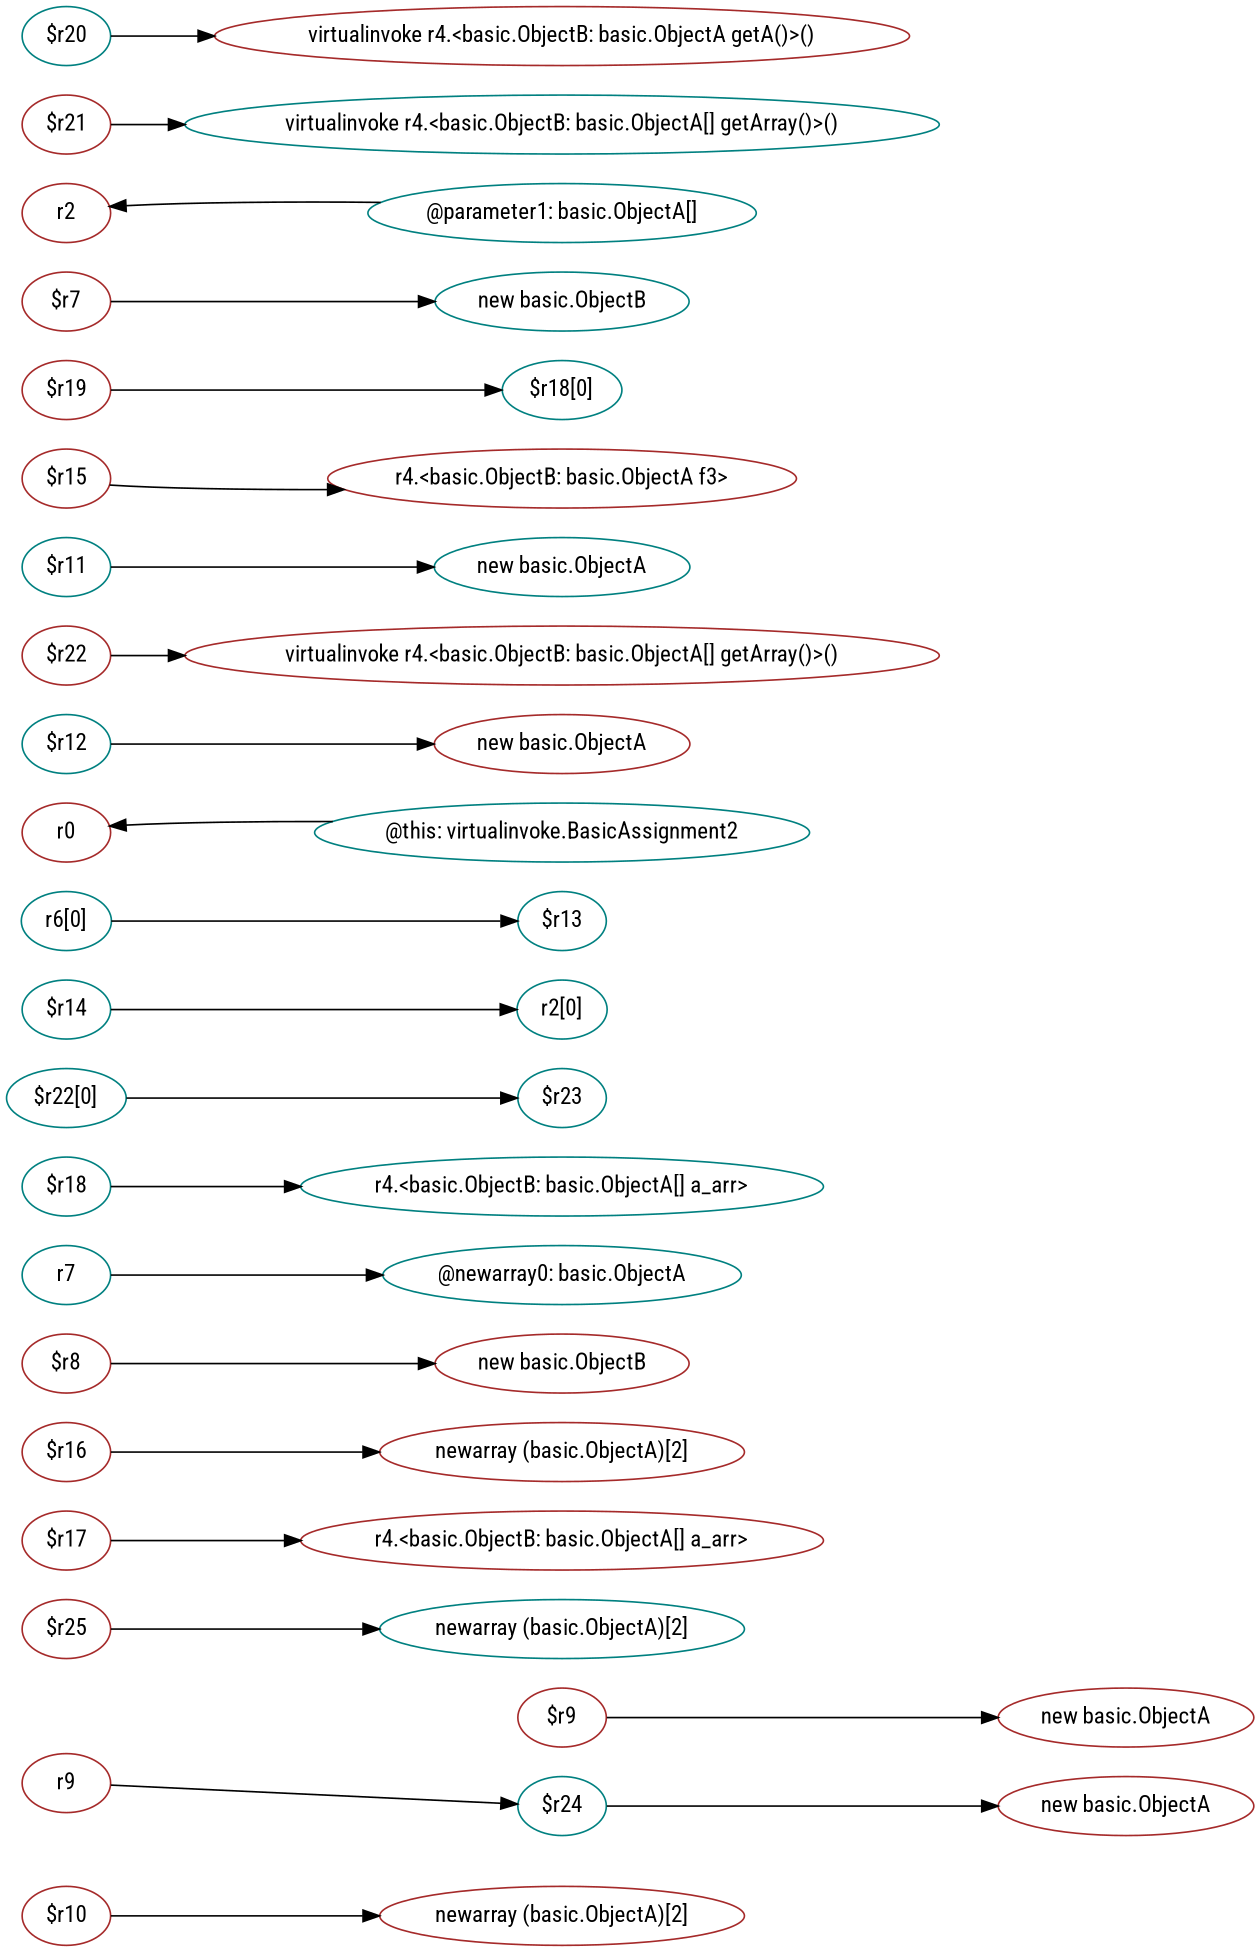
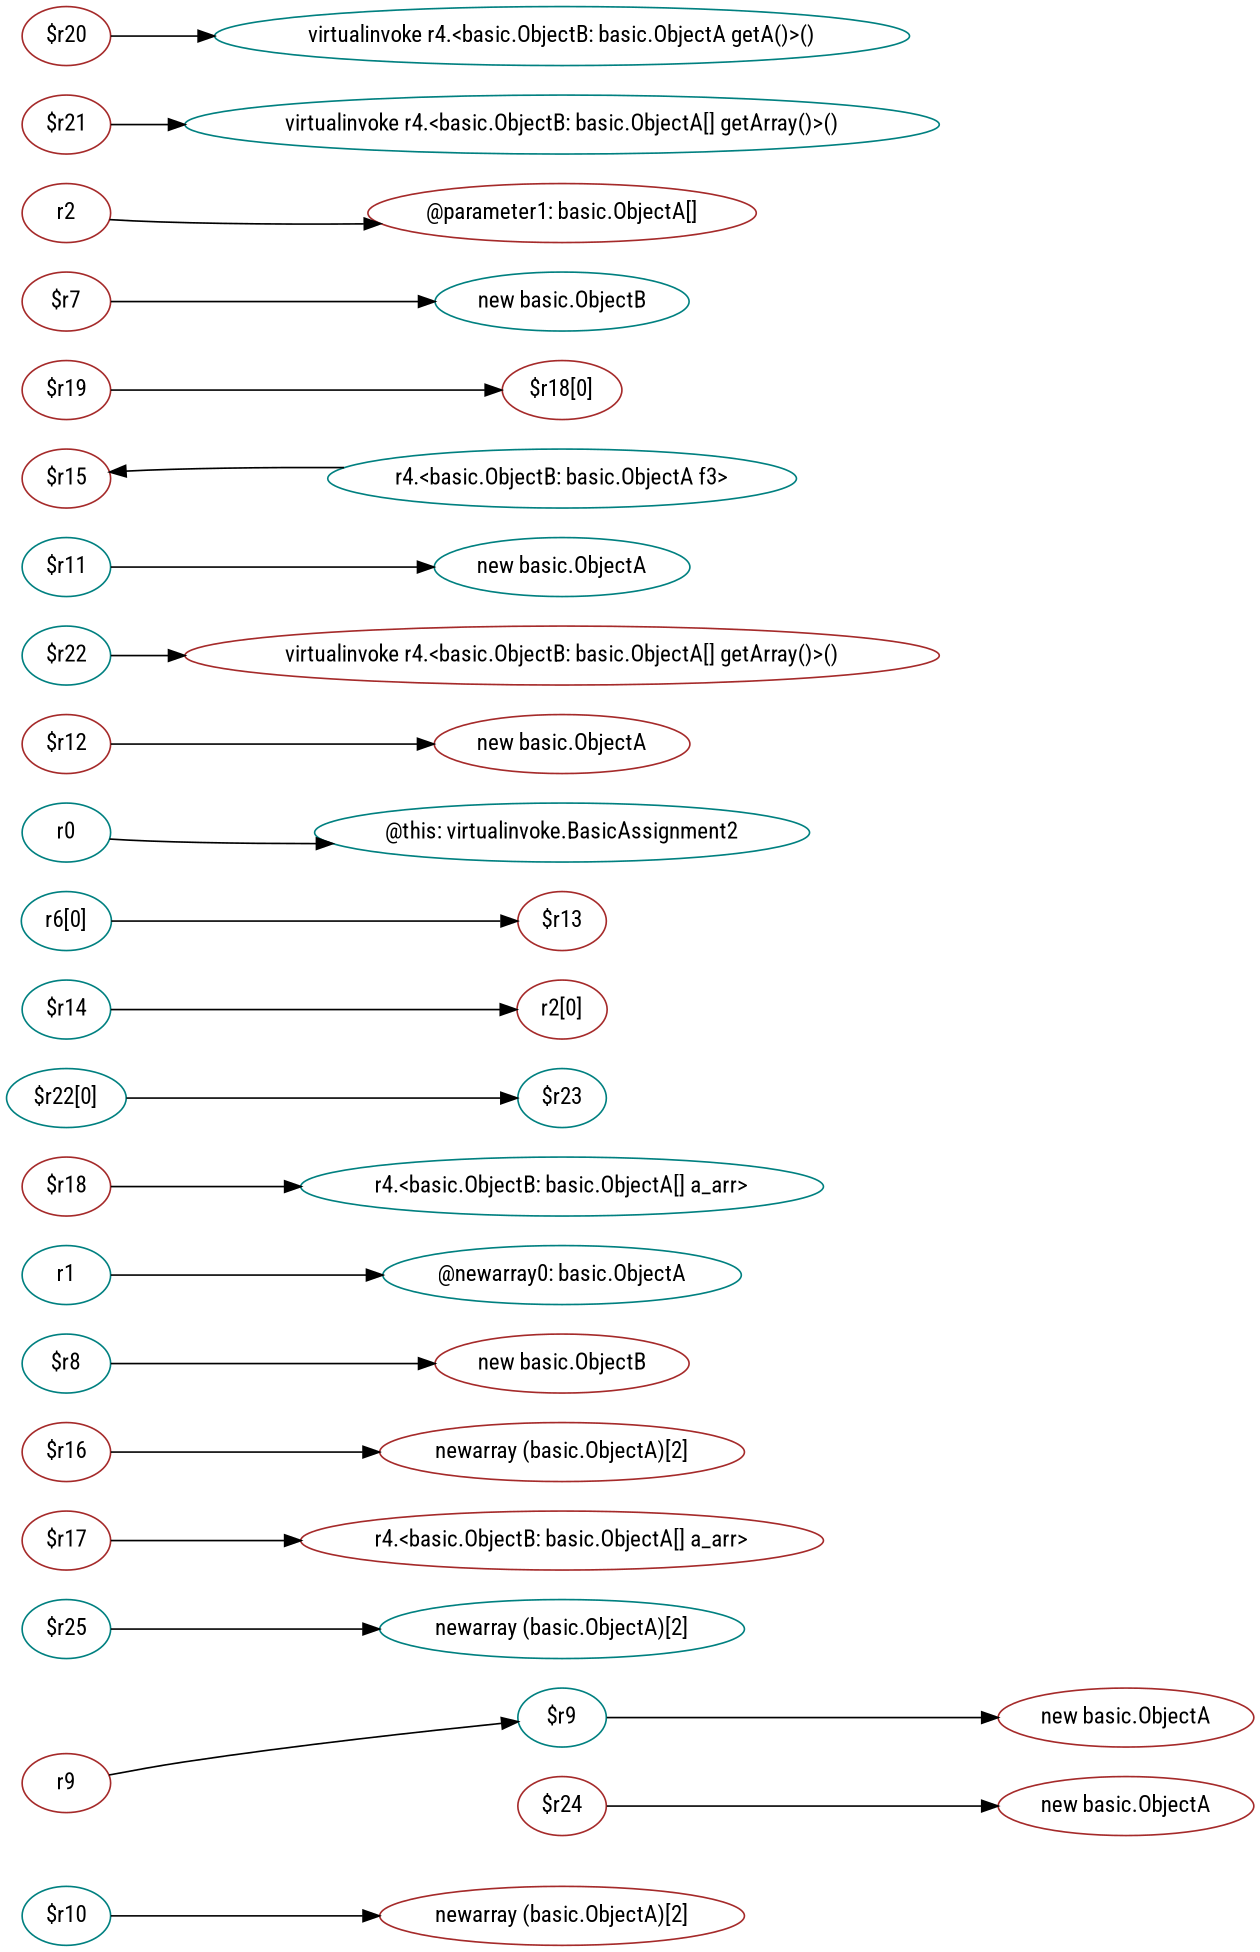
node "$r20": color teal -> brown
node "virtualinvoke r4.<basic.ObjectB: basic.ObjectA getA()>()": color brown -> teal
edge "@parameter1: basic.ObjectA[]" -> "r2": reversed
node "@parameter1: basic.ObjectA[]": color teal -> brown
node "$r18[0]": color teal -> brown
node "r4.<basic.ObjectB: basic.ObjectA f3>": color brown -> teal
edge "$r15" -> "r4.<basic.ObjectB: basic.ObjectA f3>": reversed
node "$r22": color brown -> teal
node "$r12": color teal -> brown
edge "@this: virtualinvoke.BasicAssignment2" -> "r0": reversed
node "r0": color brown -> teal
node "$r13": color teal -> brown
node "r2[0]": color teal -> brown
node "$r18": color teal -> brown
node "r7": label "r7" -> "r1"
node "$r8": color brown -> teal
node "$r25": color brown -> teal
node "$r9": color brown -> teal
edge "r9" -> "$r24": now "r9" -> "$r9"
node "$r24": color teal -> brown
node "$r10": color brown -> teal
